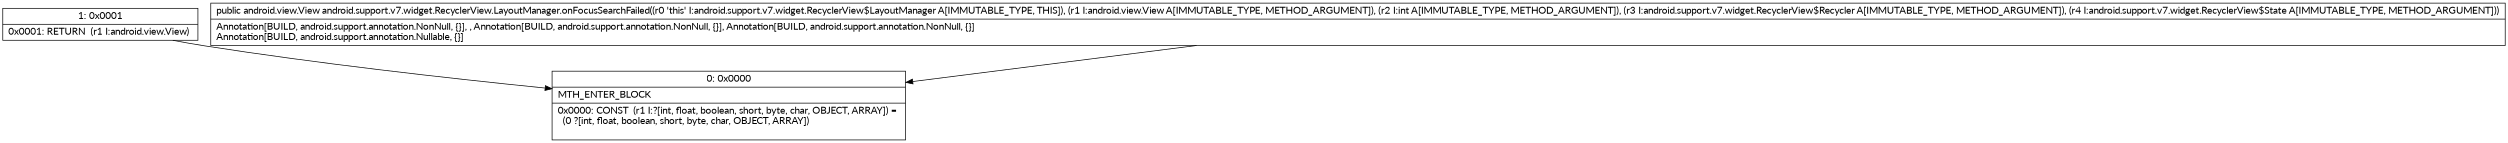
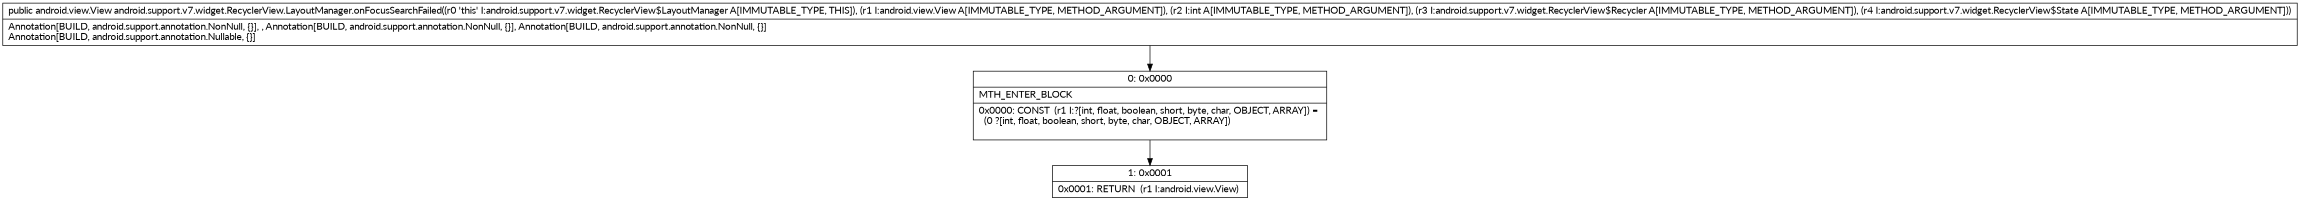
edge "1: 0x0001" -> "0: 0x0000": reversed
